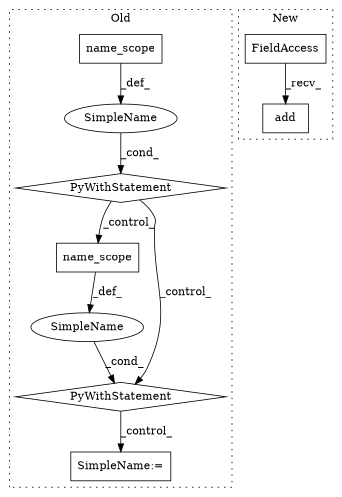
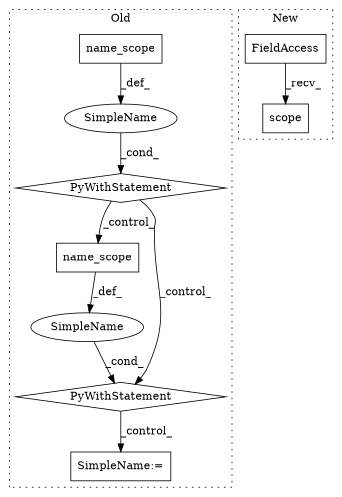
node "add": label "add" -> "scope"
